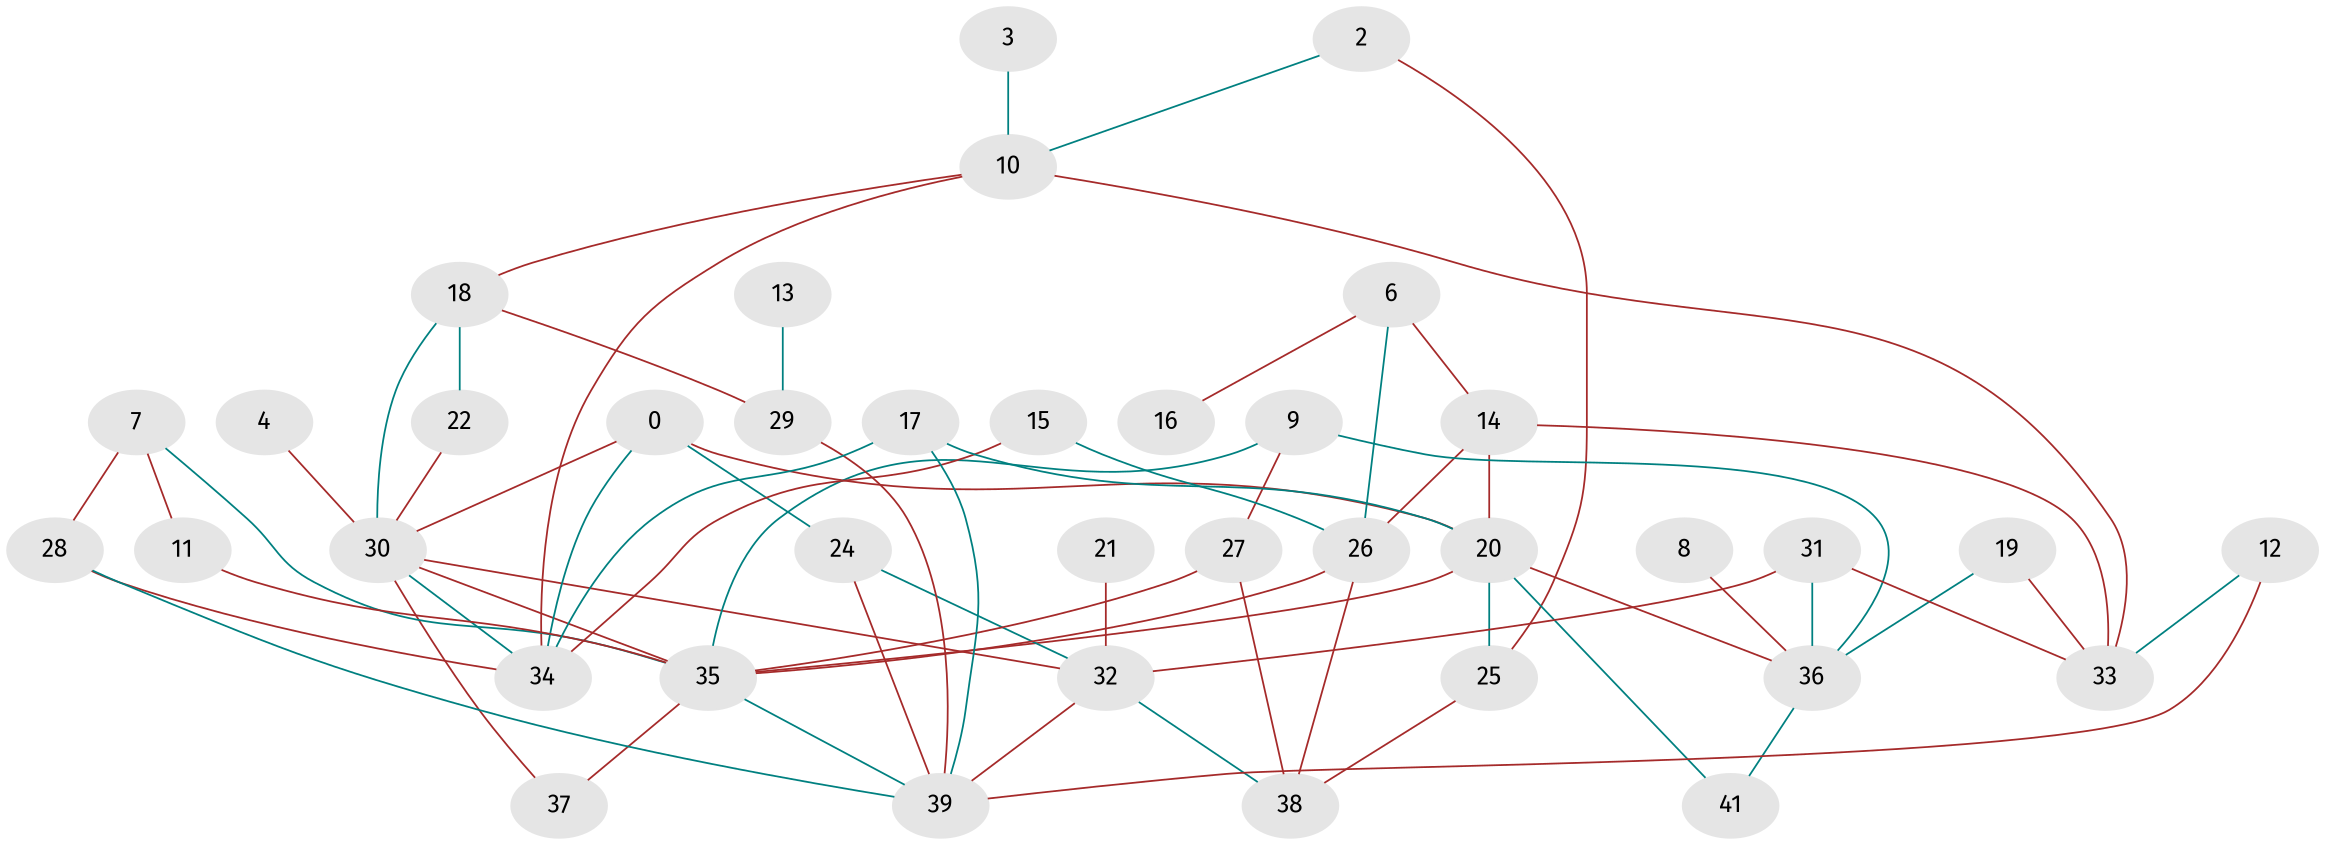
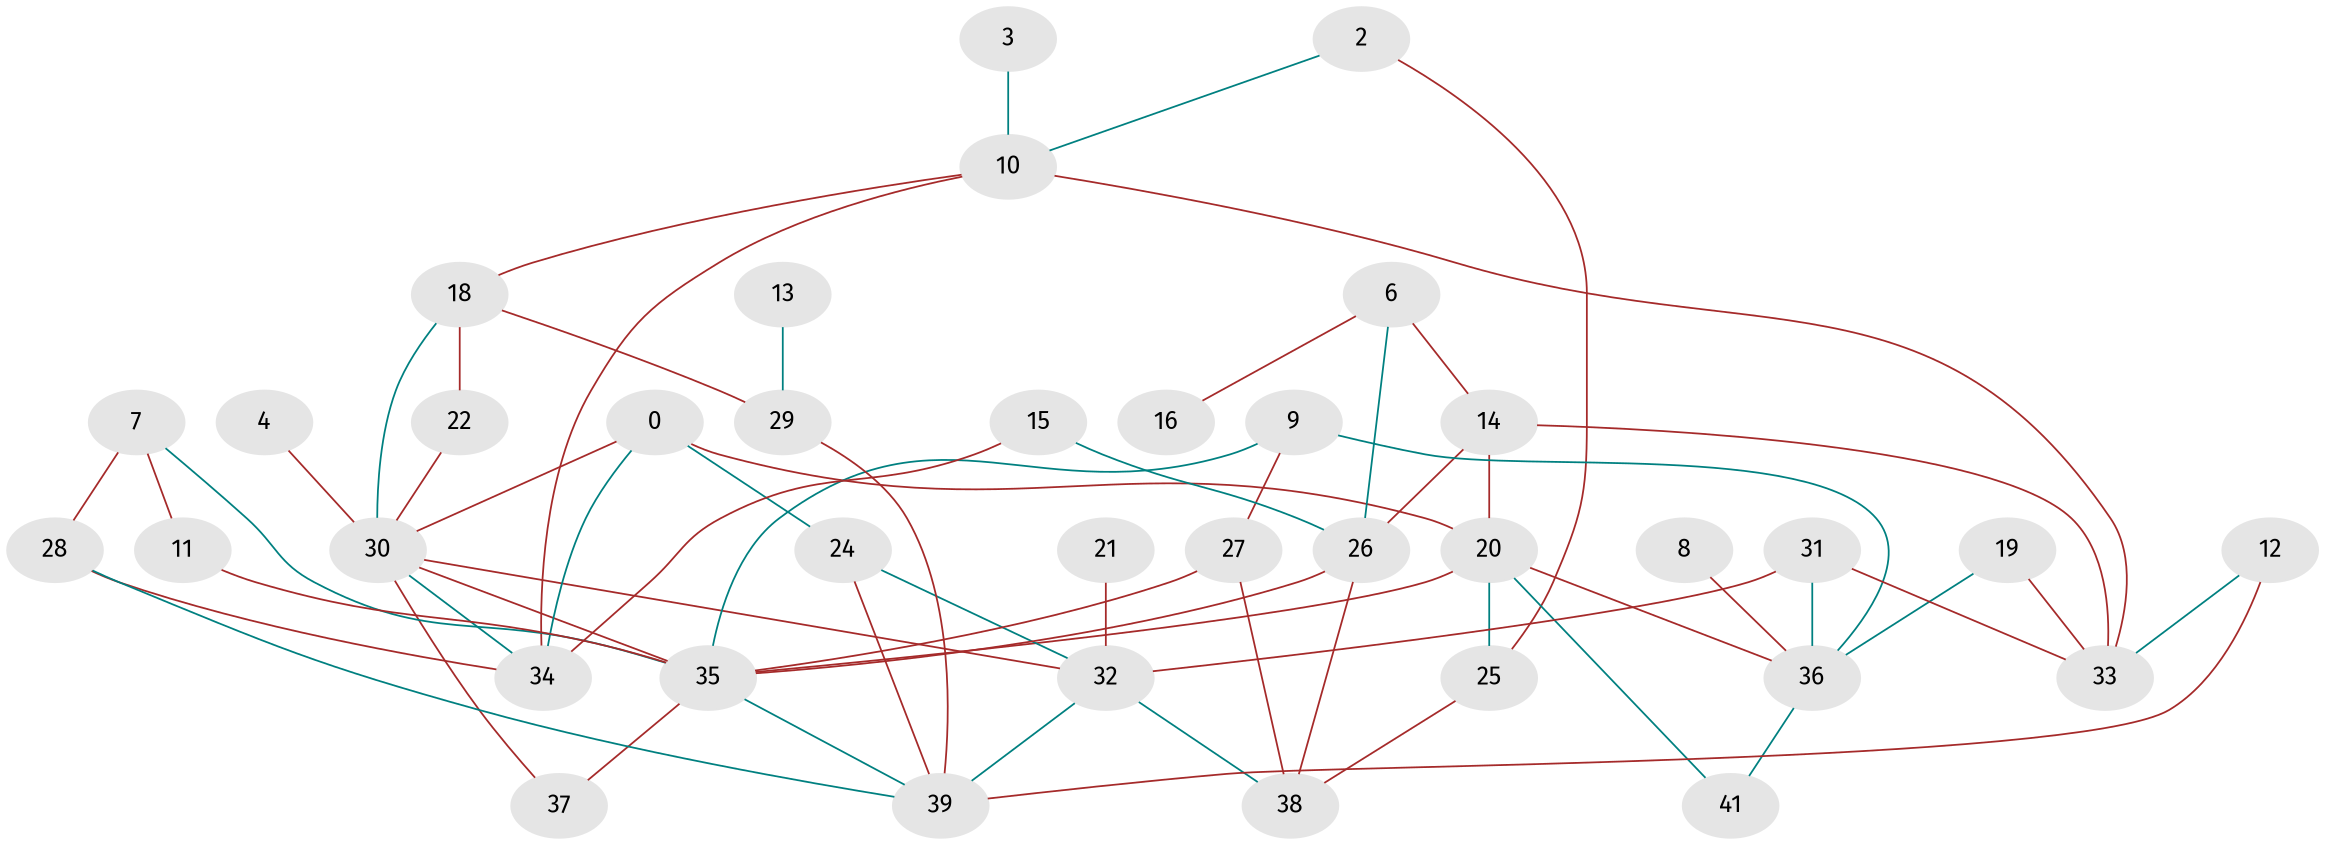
edge "18" -- "22": color teal -> brown
node "17": removed
edge "32" -- "39": color brown -> teal
